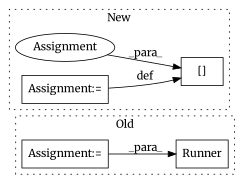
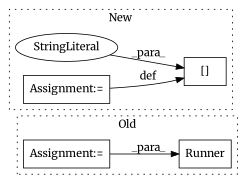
node "Assignment": label "Assignment" -> "StringLiteral"
